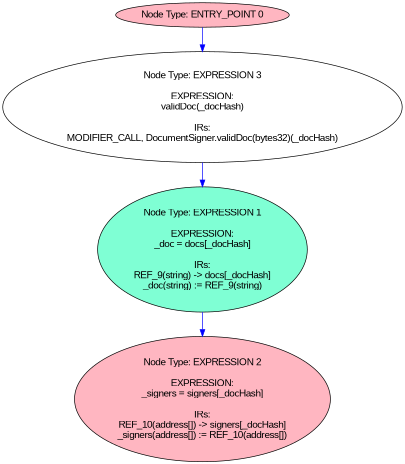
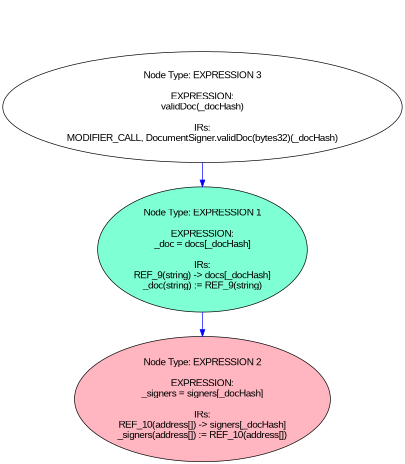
node "Node Type: ENTRY_POINT 0": removed
